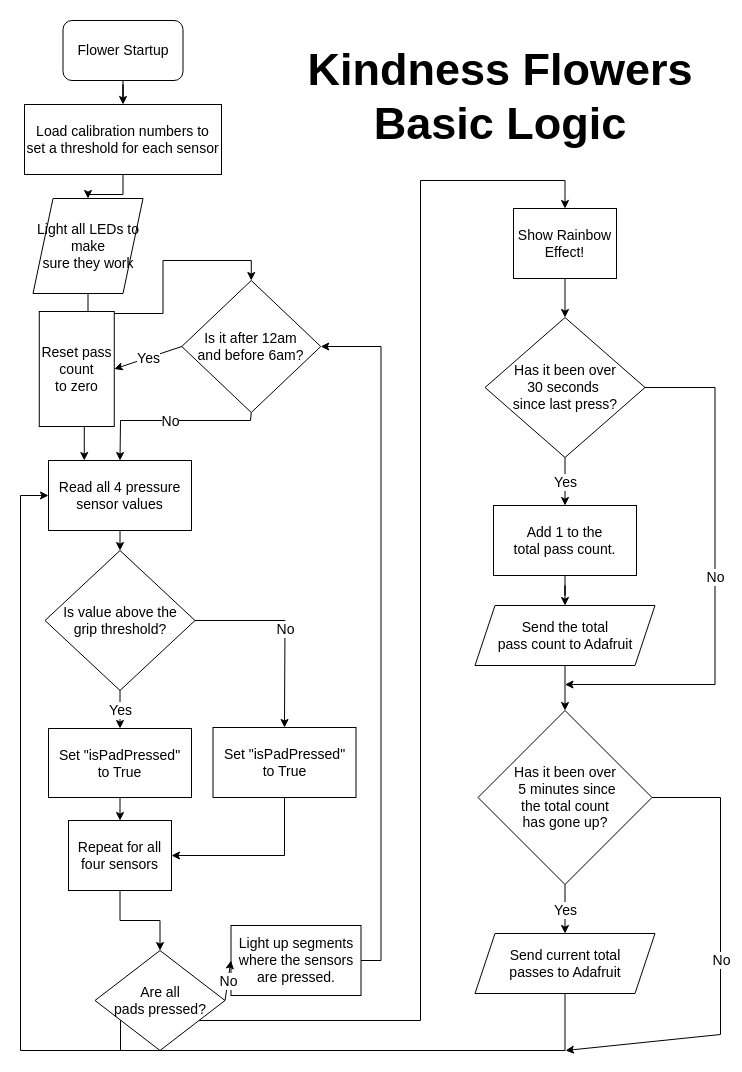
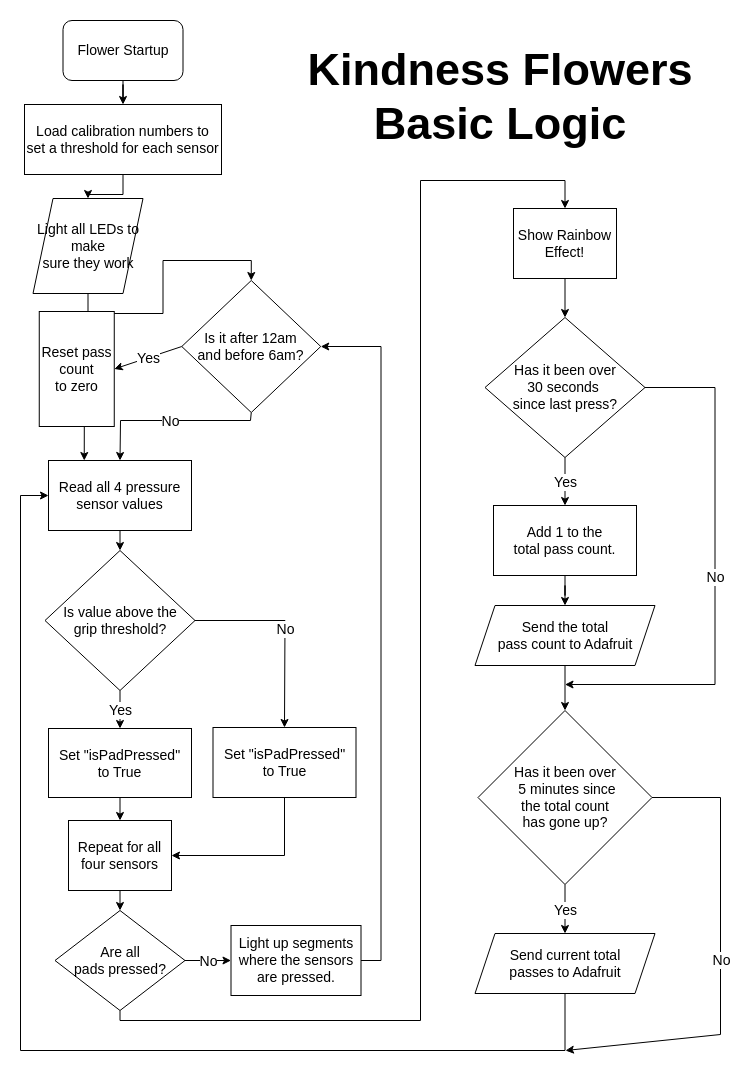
node "Are all pads pressed?": moved (160, 1001) -> (120, 961)
